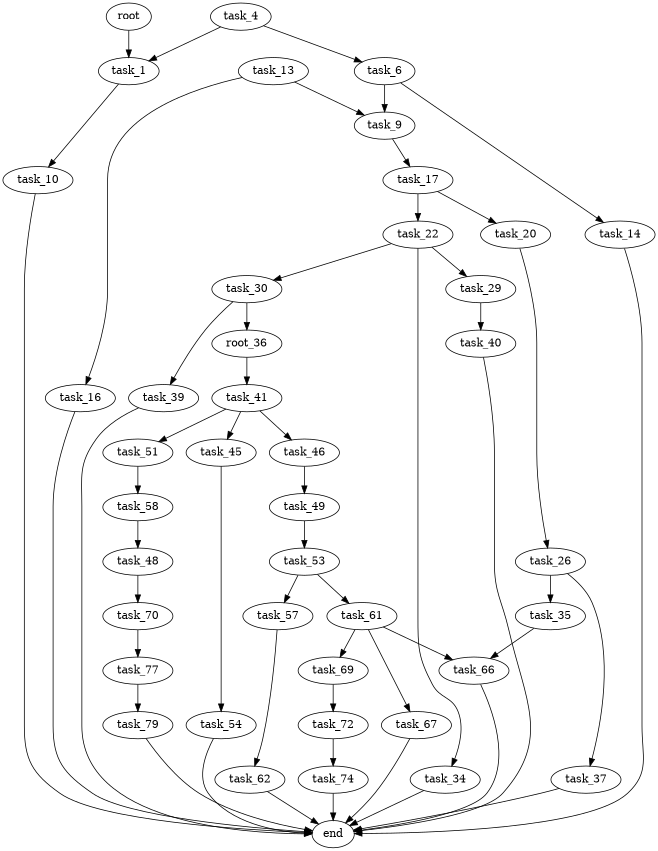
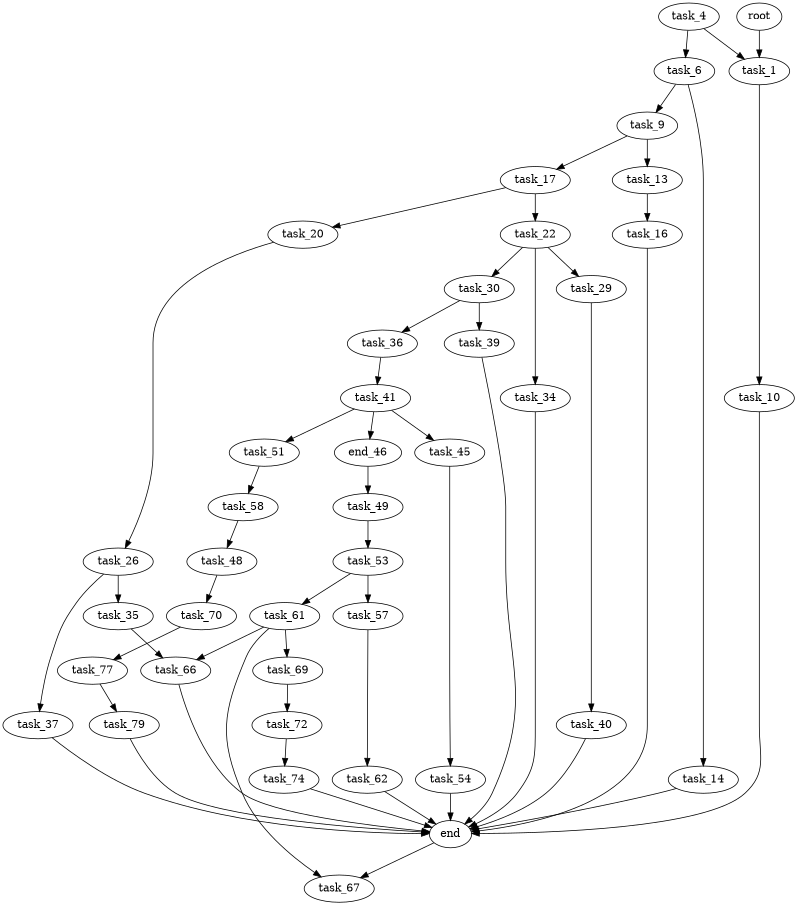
edge "task_13" -> "task_9": reversed
node "root_36": label "root_36" -> "task_36"
node "task_46": label "task_46" -> "end_46"
edge "task_67" -> "end": reversed
